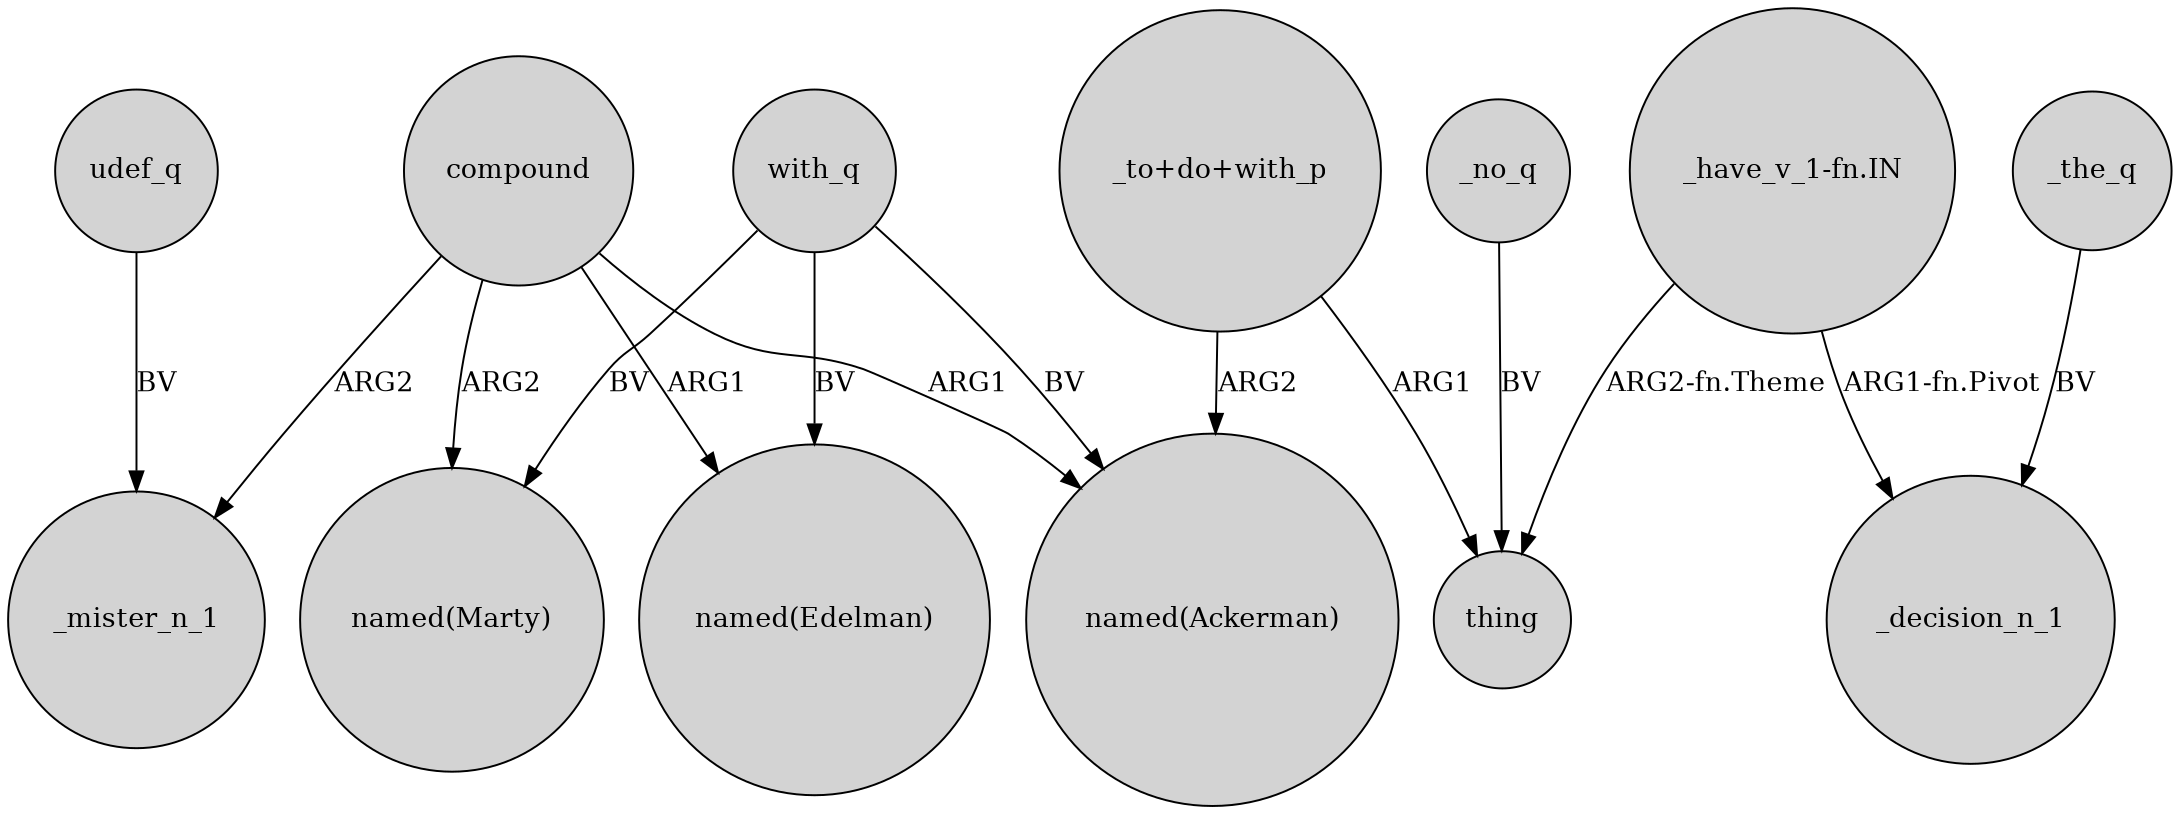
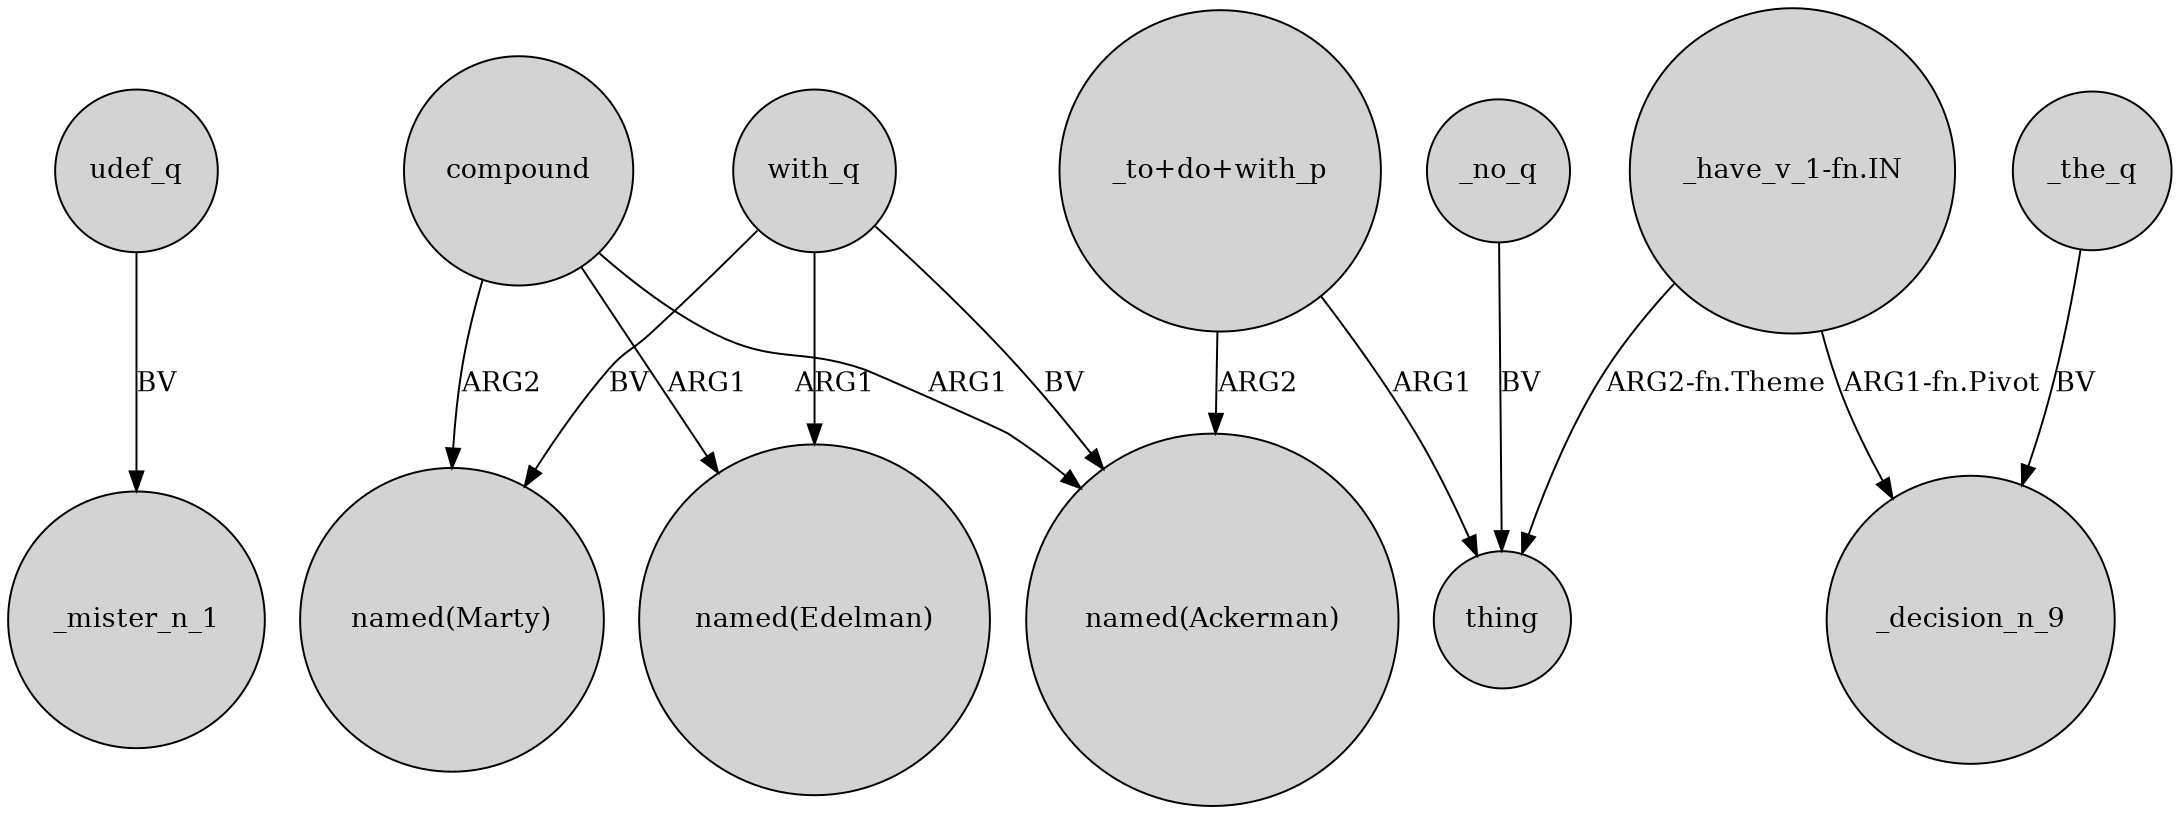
edge "compound" -> "_mister_n_1": removed, label "ARG2"
edge "with_q" -> "named(Edelman)": label "BV" -> "ARG1"
node "_decision_n_1": label "_decision_n_1" -> "_decision_n_9"
